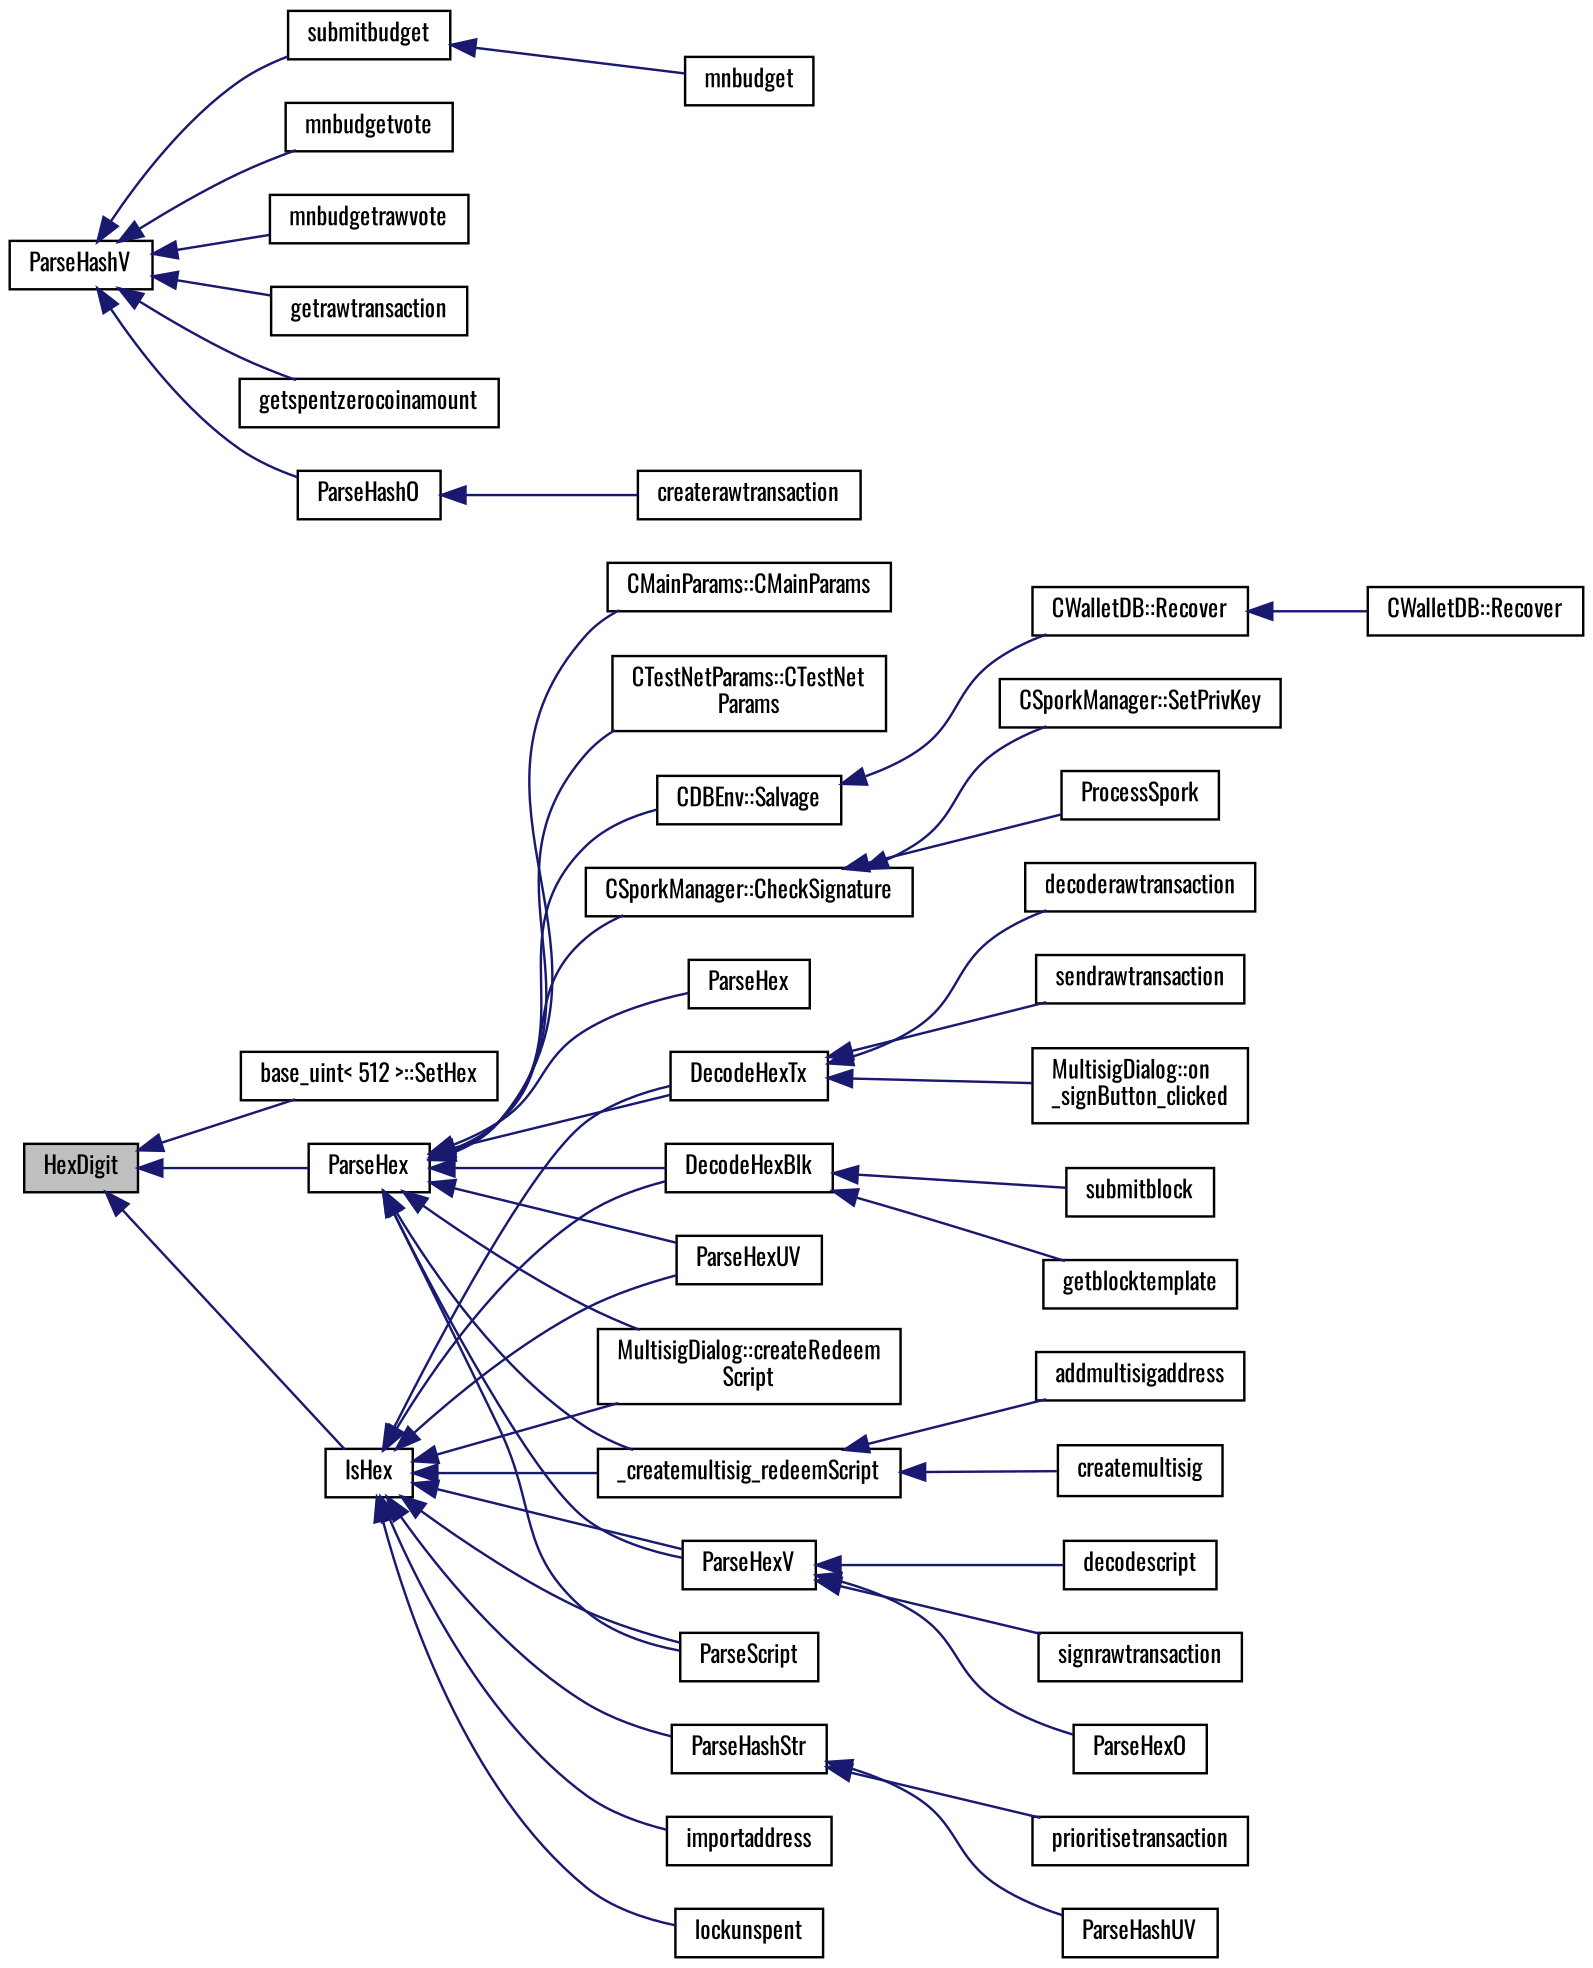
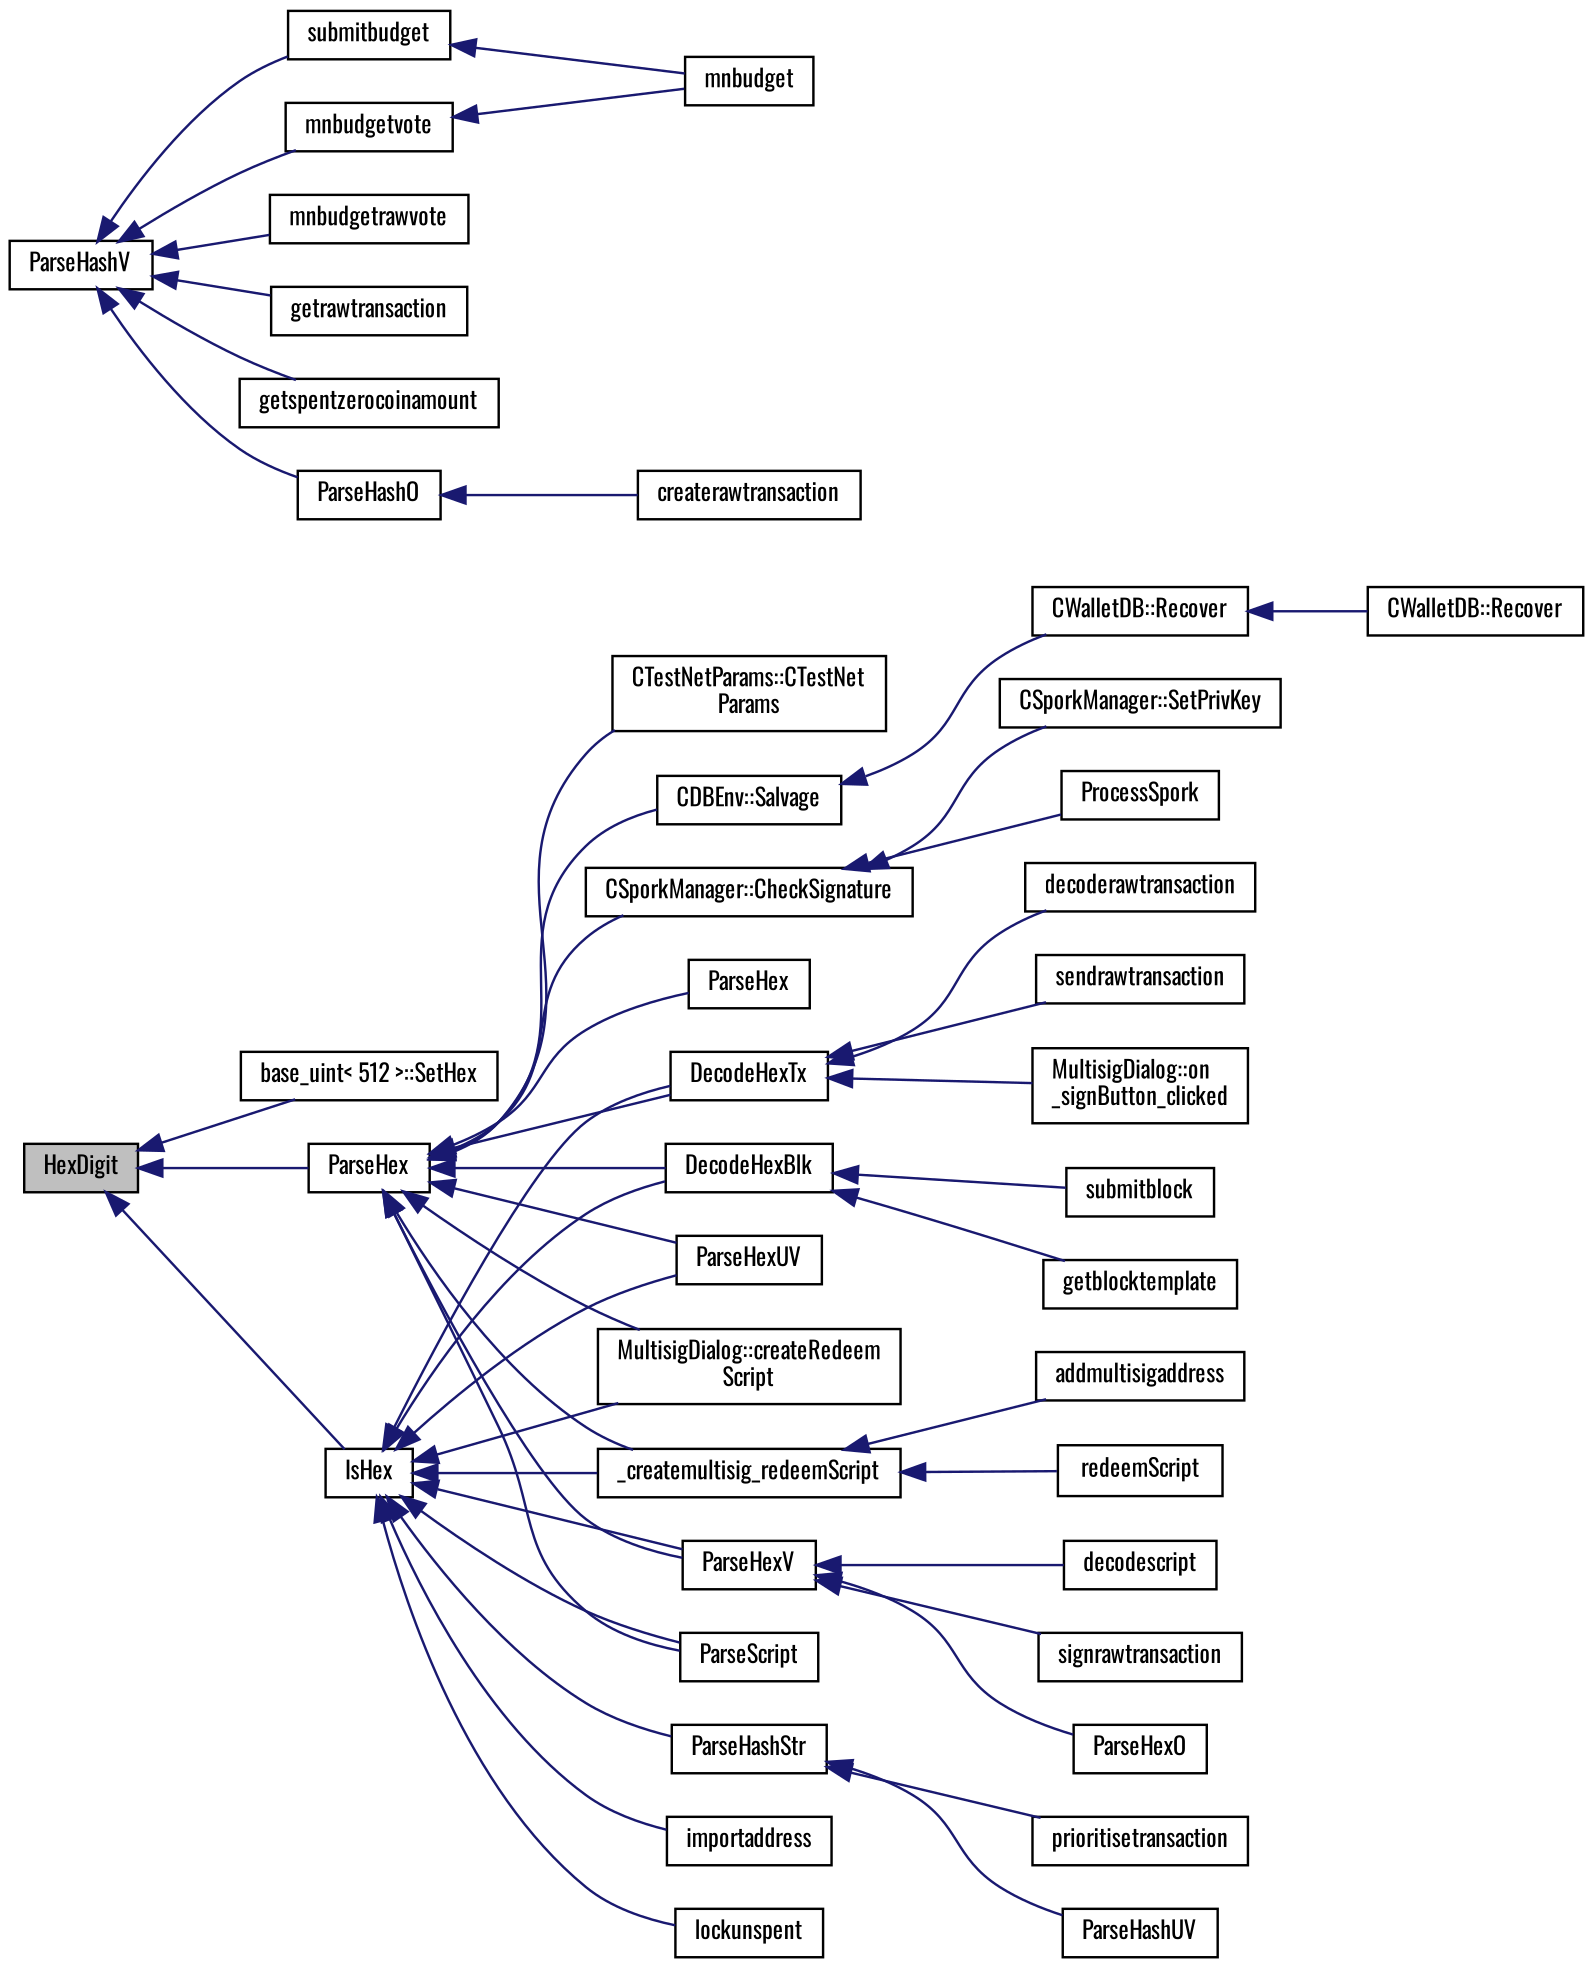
edge "mnbudget" -> "mnbudgetvote": added
node "CMainParams::CMainParams": removed
node "createmultisig": label "createmultisig" -> "redeemScript"
